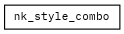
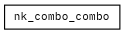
node "nk_style_combo": label "nk_style_combo" -> "nk_combo_combo"
